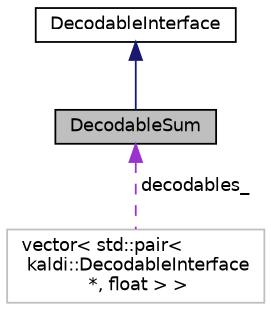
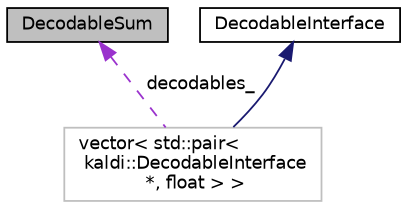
edge "DecodableSum" -> "DecodableInterface": now "vector< std::pair< kaldi::DecodableInterface *, float > >" -> "DecodableInterface"
